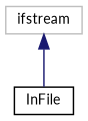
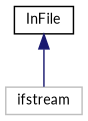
edge "InFile" -> "ifstream": reversed
